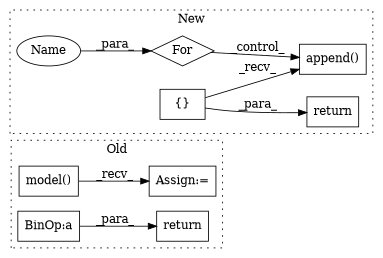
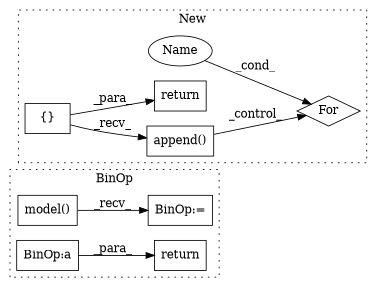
edge "Name" -> "For": label "_para_" -> "_cond_"
edge "For" -> "append()": reversed
cluster "Old": label "Old" -> "BinOp"
node "Assign:=": label "Assign:=" -> "BinOp:="
